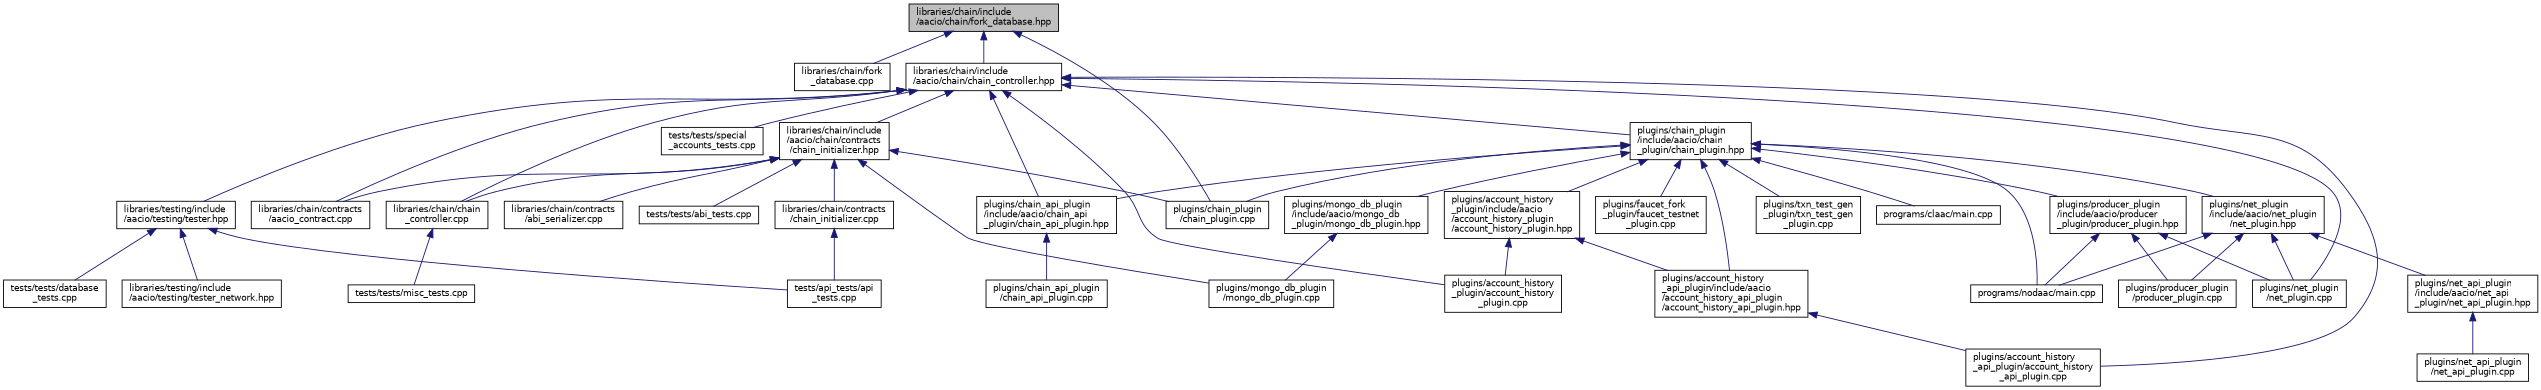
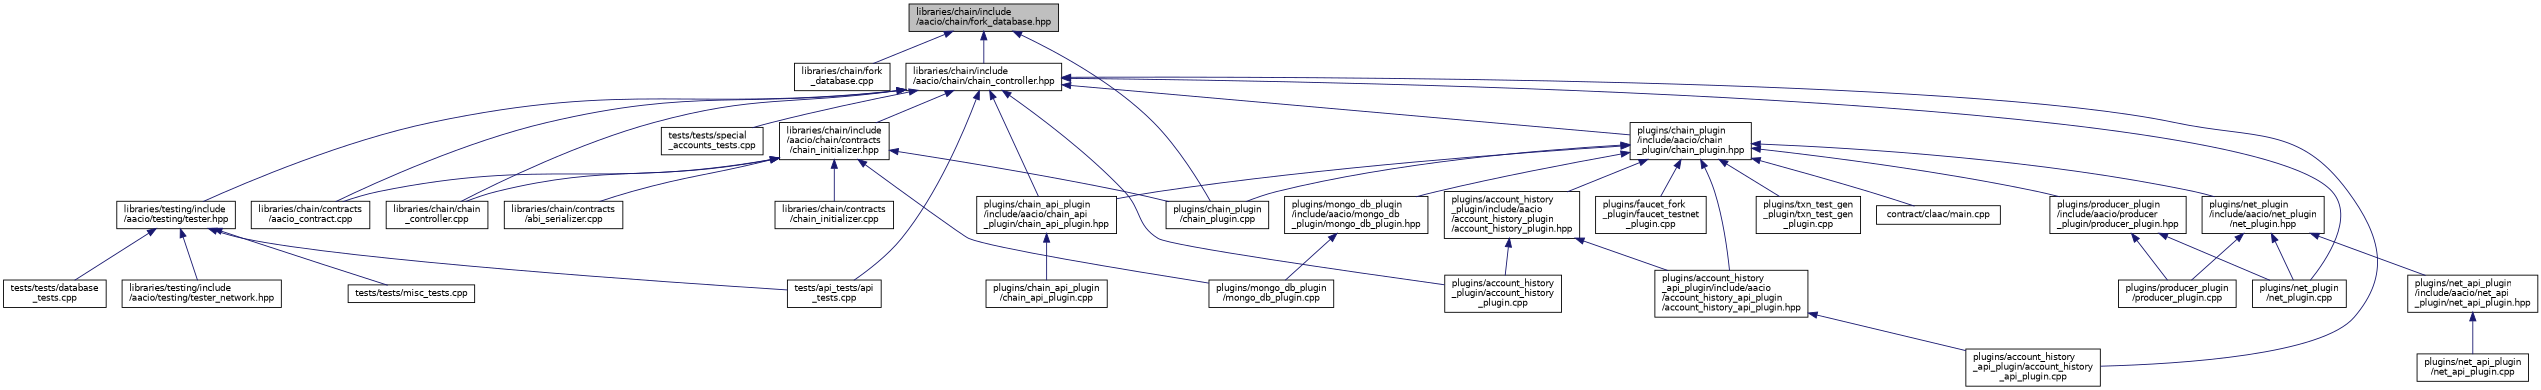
node "tests/tests/abi_tests.cpp": removed
node "programs/claac/main.cpp": label "programs/claac/main.cpp" -> "contract/claac/main.cpp"
edge "tests/tests/misc_tests.cpp" -> "libraries/chain/chain _controller.cpp": now "tests/tests/misc_tests.cpp" -> "libraries/testing/include /aacio/testing/tester.hpp"
edge "tests/api_tests/api _tests.cpp" -> "libraries/chain/contracts /chain_initializer.cpp": now "tests/api_tests/api _tests.cpp" -> "libraries/chain/include /aacio/chain/chain_controller.hpp"
node "programs/nodaac/main.cpp": removed
